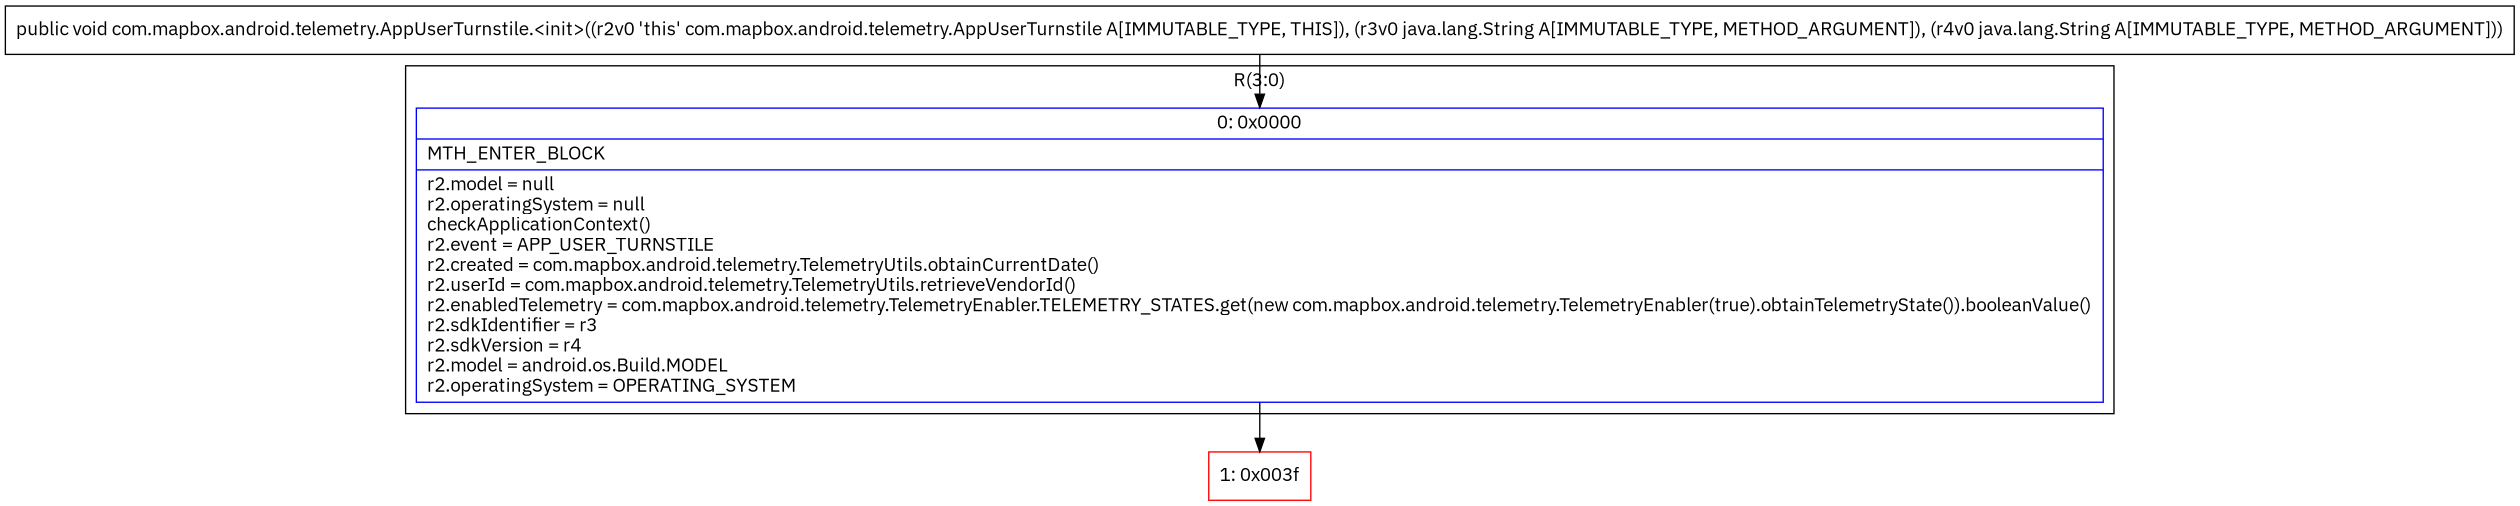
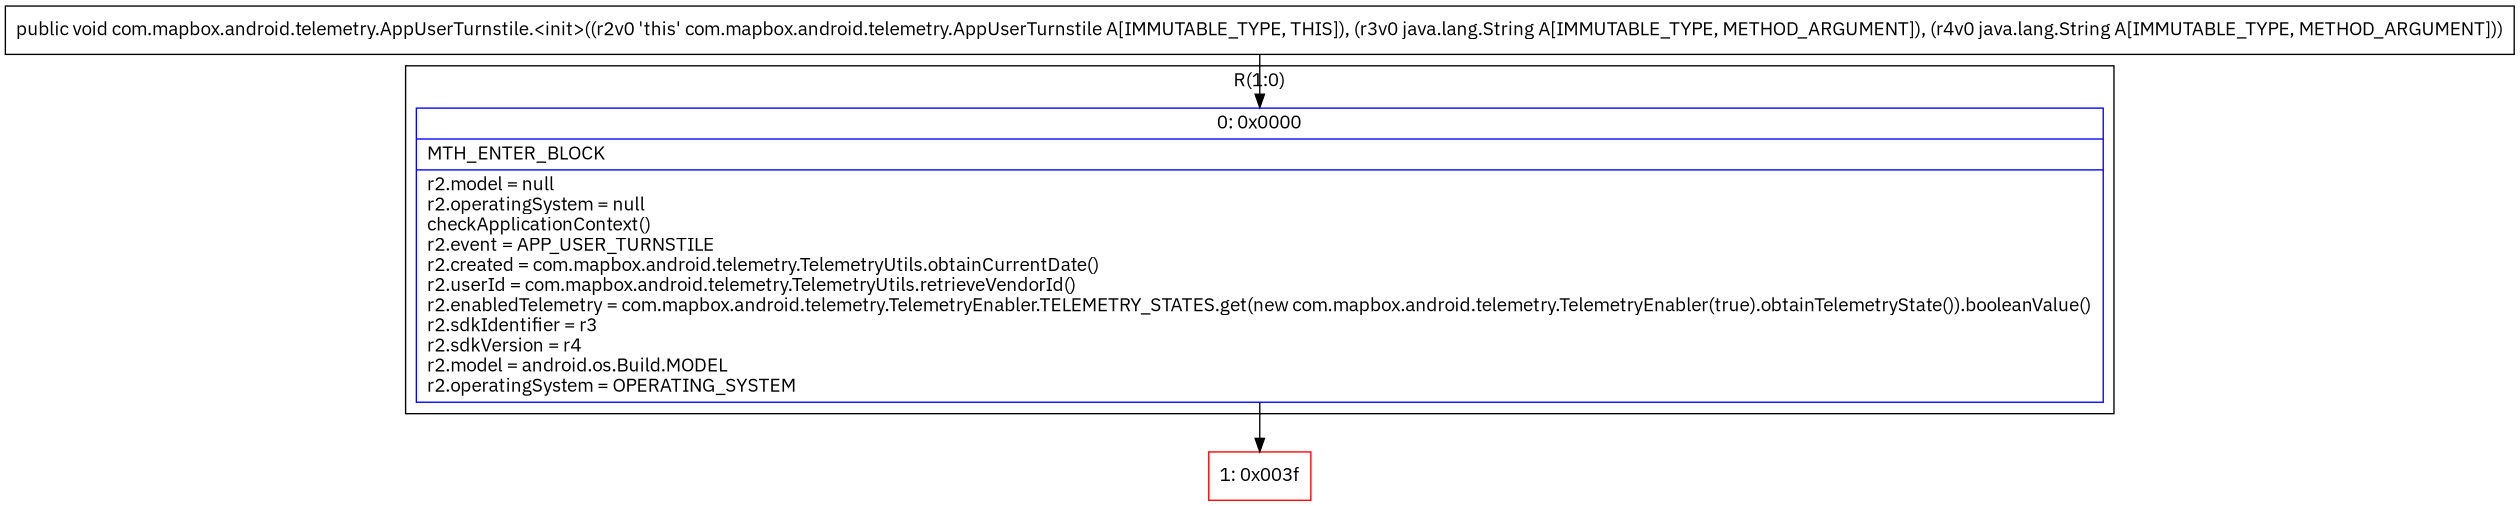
cluster "R(3:0)": label "R(3:0)" -> "R(1:0)"
